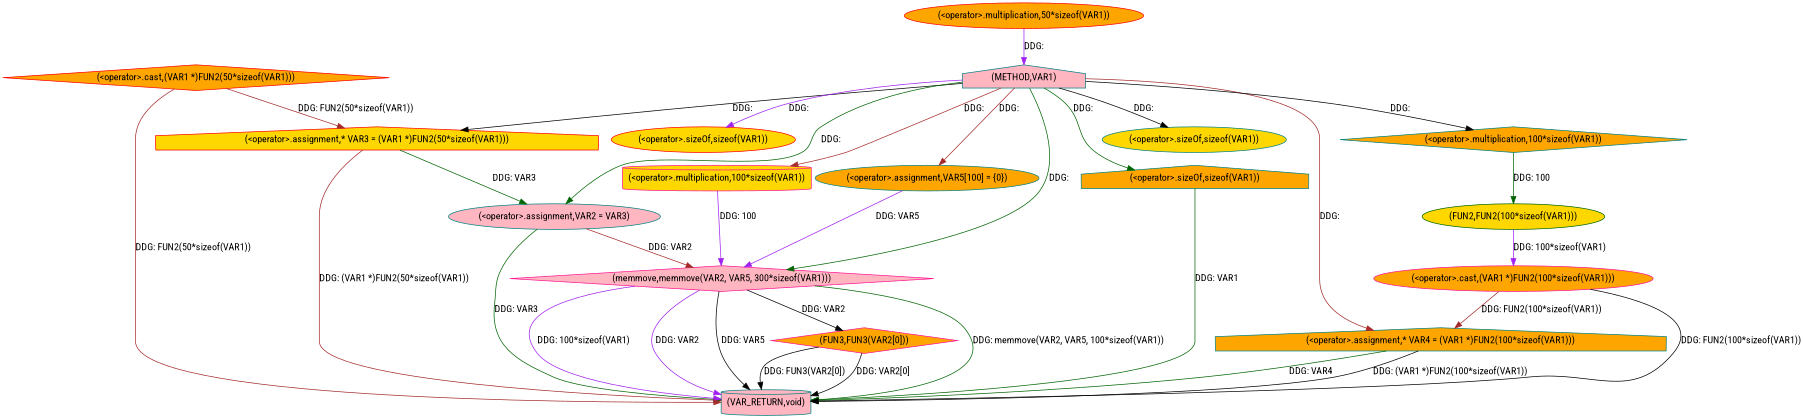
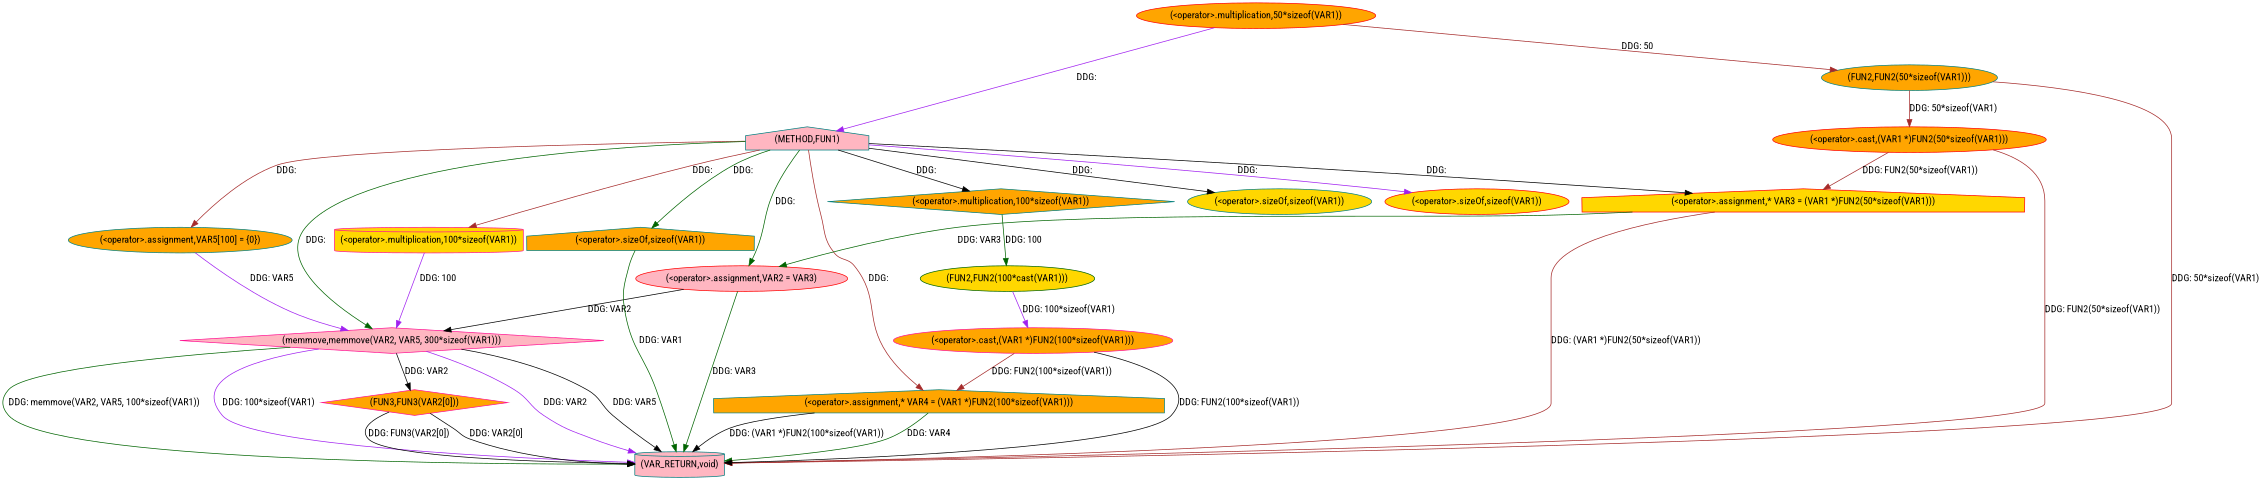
node "(<operator>.cast,(VAR1 *)FUN2(50*sizeof(VAR1)))": shape diamond -> ellipse
node "(METHOD,VAR1)": label "(METHOD,VAR1)" -> "(METHOD,FUN1)"
node "(FUN2,FUN2(50*sizeof(VAR1)))": added
node "(<operator>.assignment,VAR2 = VAR3)": color teal -> red
node "(FUN2,FUN2(100*sizeof(VAR1)))": label "(FUN2,FUN2(100*sizeof(VAR1)))" -> "(FUN2,FUN2(100*cast(VAR1)))"
edge "(<operator>.assignment,VAR2 = VAR3)" -> "(memmove,memmove(VAR2, VAR5, 300*sizeof(VAR1)))": color brown -> black
